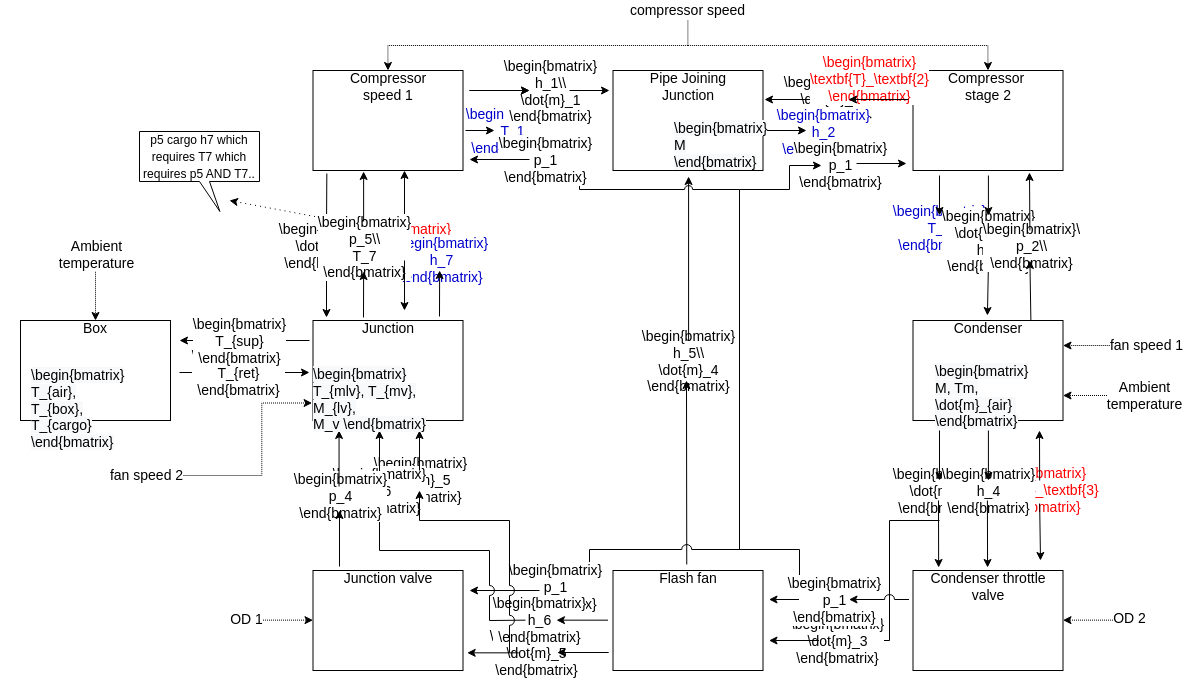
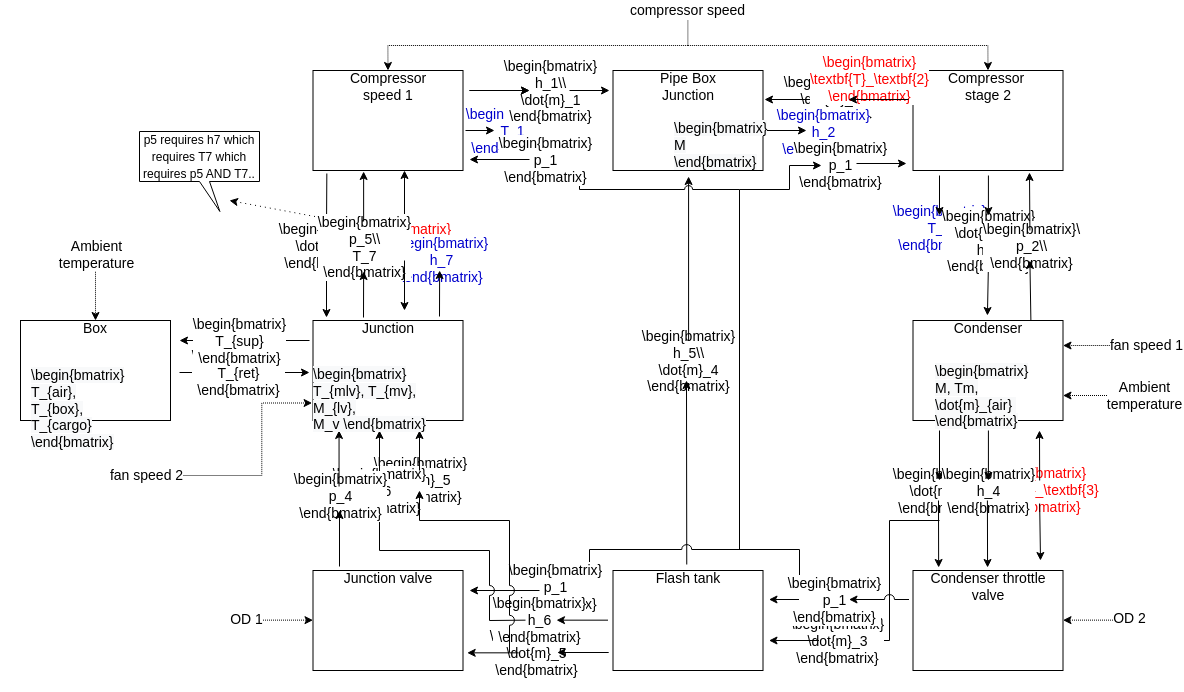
node "Pipe Joining Junction": label "Pipe Joining Junction" -> "Pipe Box Junction"
node "p5 cargo h7 which requires T7 which requires p5 AND T7..": label "p5 cargo h7 which requires T7 which requires p5 AND T7.." -> "p5 requires h7 which requires T7 which requires p5 AND T7.."
node "Flash fan": label "Flash fan" -> "Flash tank"
